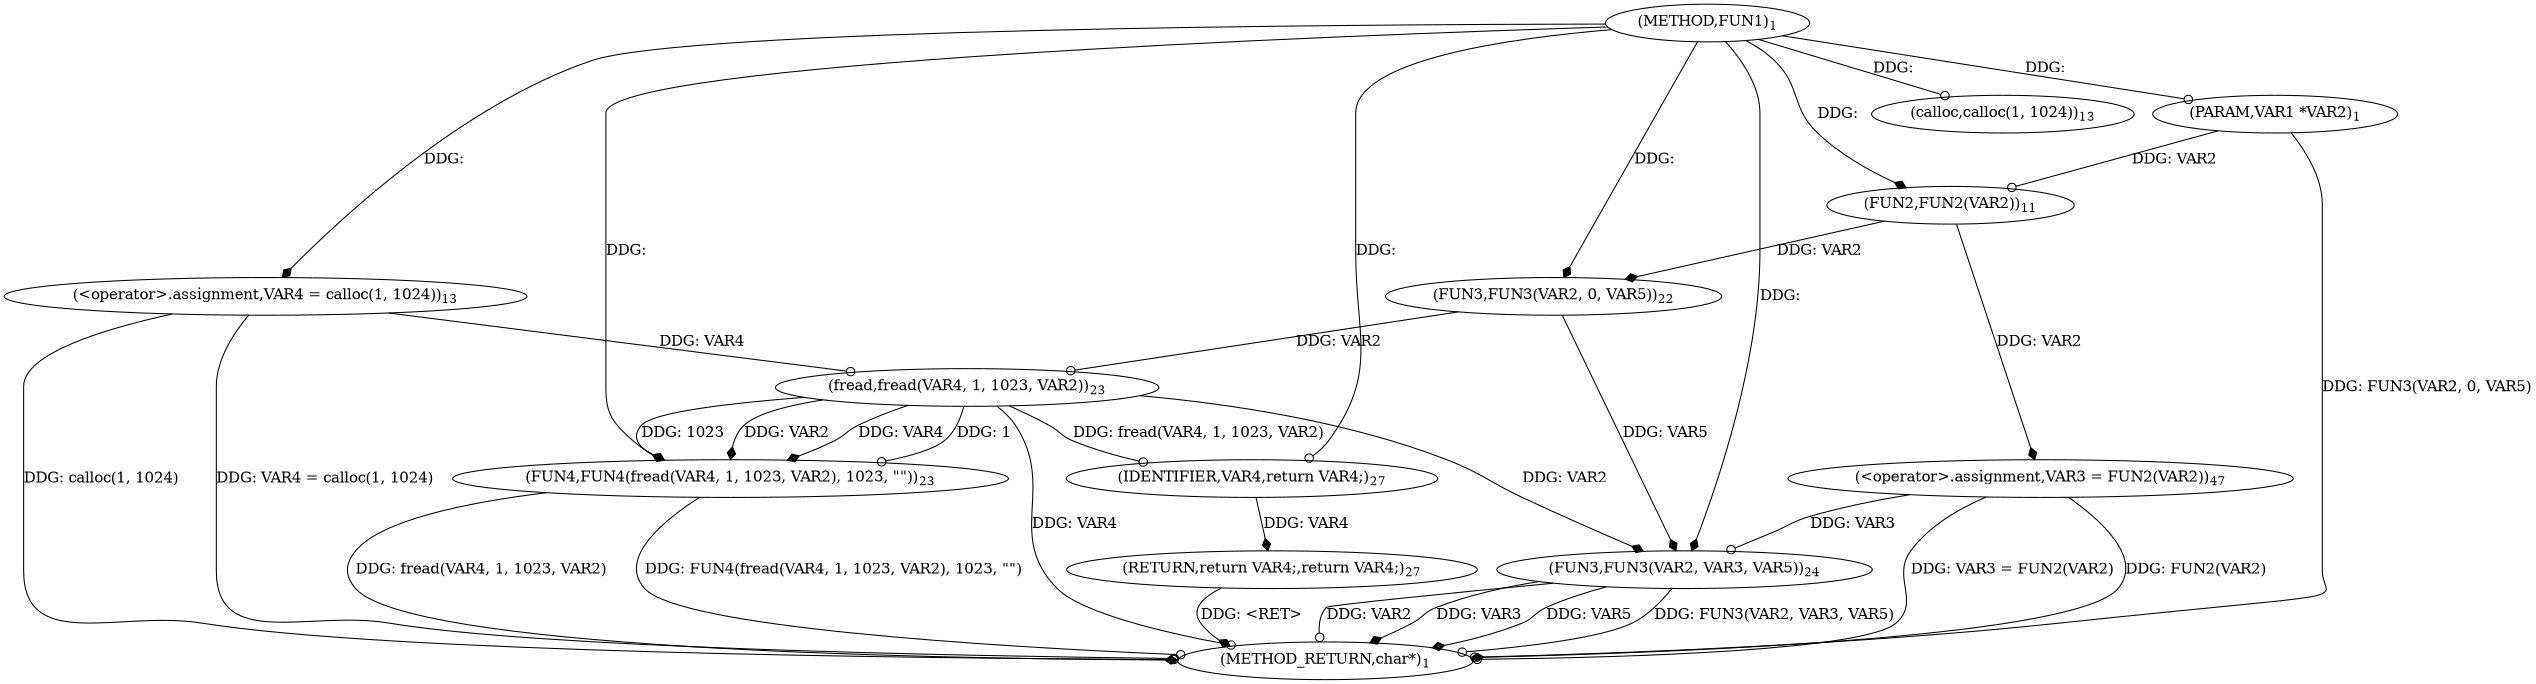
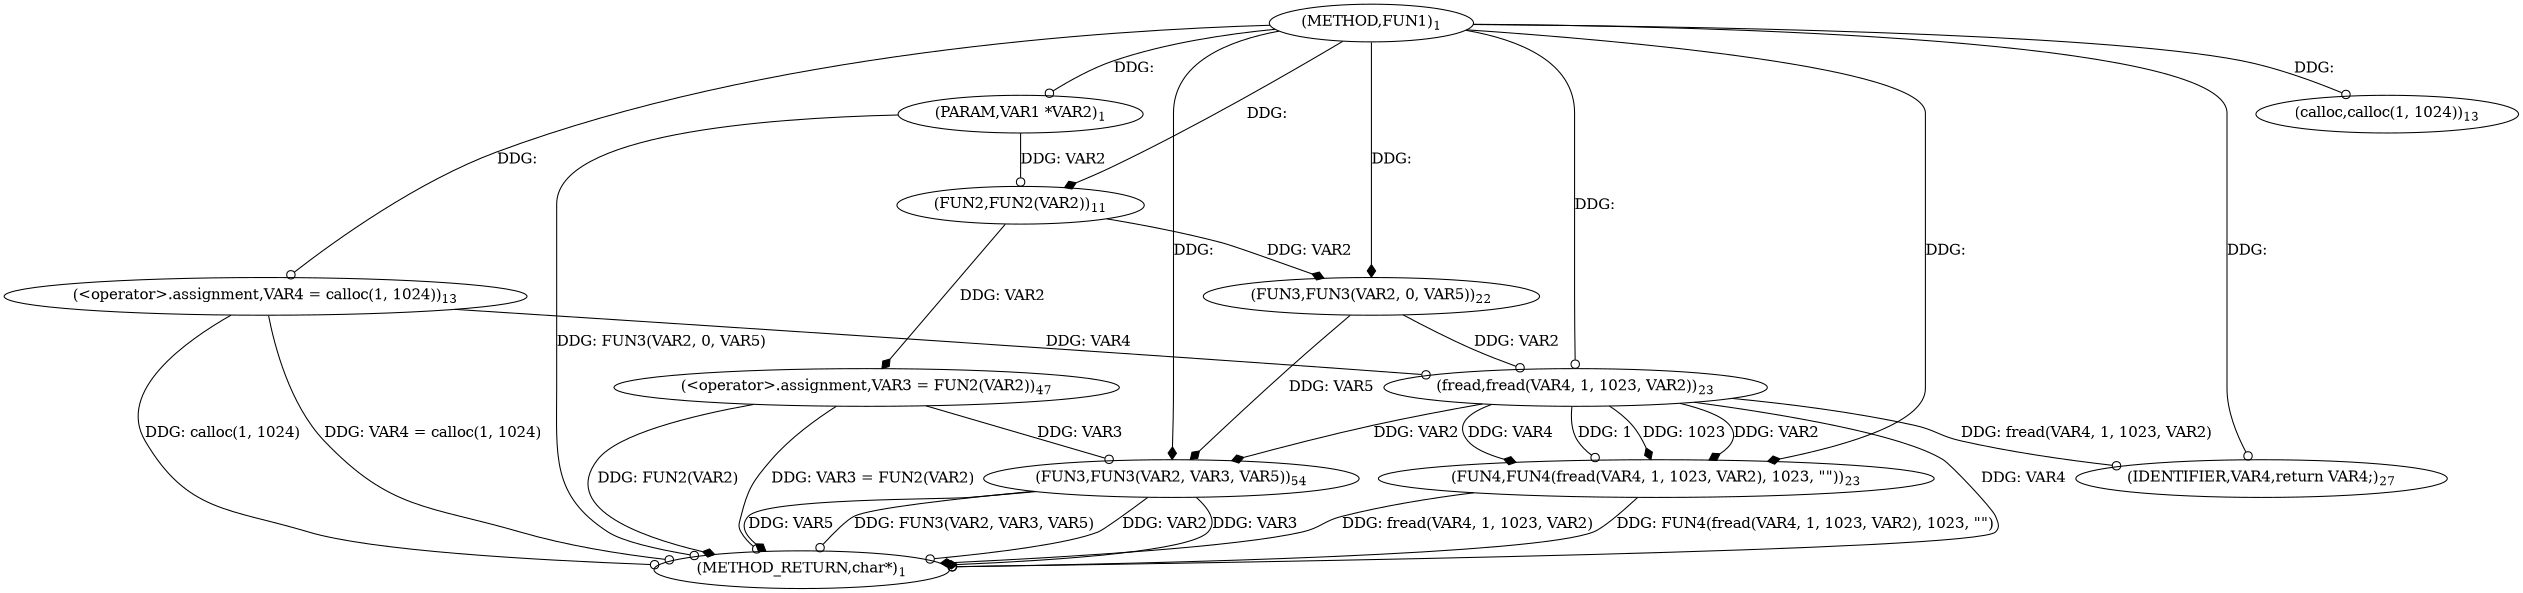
edge "(METHOD,FUN1)" -> "(<operator>.assignment,VAR4 = calloc(1, 1024))": arrowhead diamond -> odot
edge "(METHOD,FUN1)" -> "(fread,fread(VAR4, 1, 1023, VAR2))": added, label "DDG:"
node "(FUN3,FUN3(VAR2, VAR3, VAR5))": text "24" -> "54"
node "(RETURN,return VAR4;,return VAR4;)": removed
